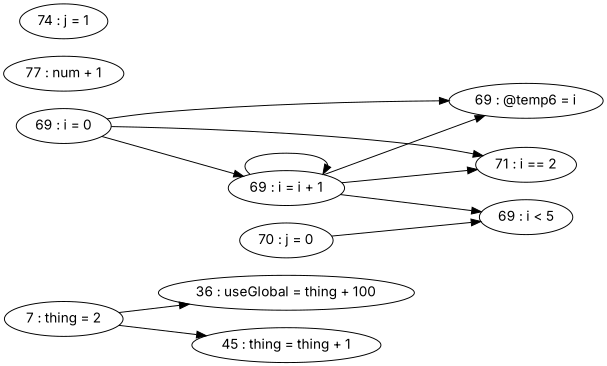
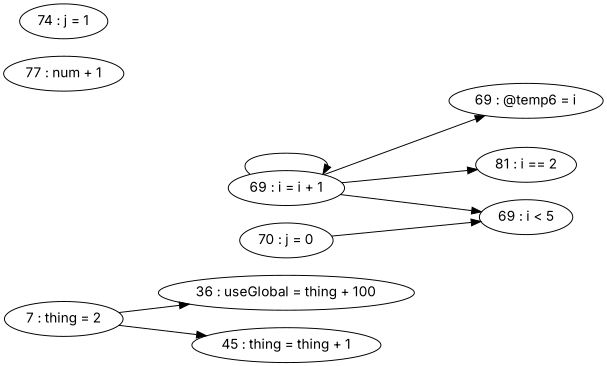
node "69 : i = 0": removed
node "71 : i == 2": label "71 : i == 2" -> "81 : i == 2"
